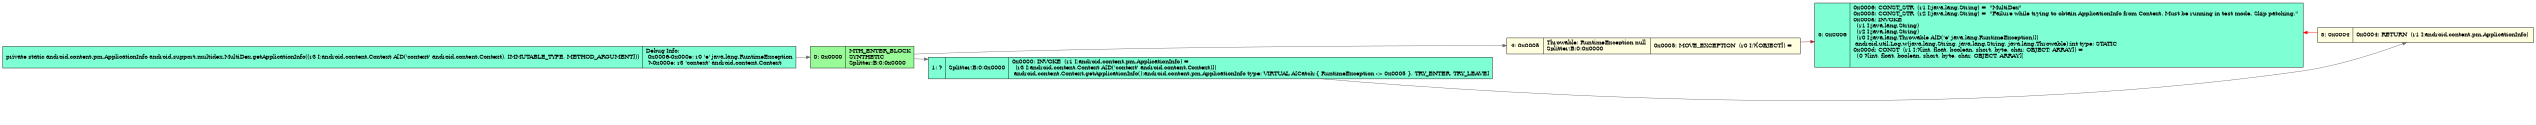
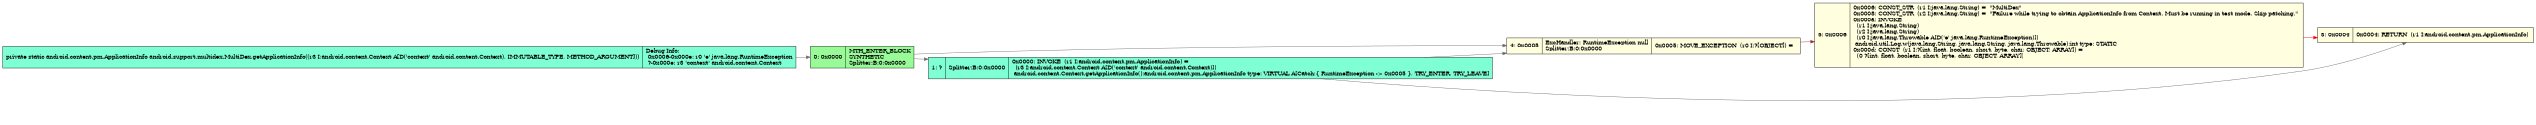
edge "3: 0x0004" -> "5: 0x0006": reversed
node "5: 0x0006": fillcolor aquamarine -> lightyellow
node "4: 0x0005": text "Throwable: RuntimeException null" -> "ExcHandler: RuntimeException null"
edge "1: ?" -> "4: 0x0005": added
